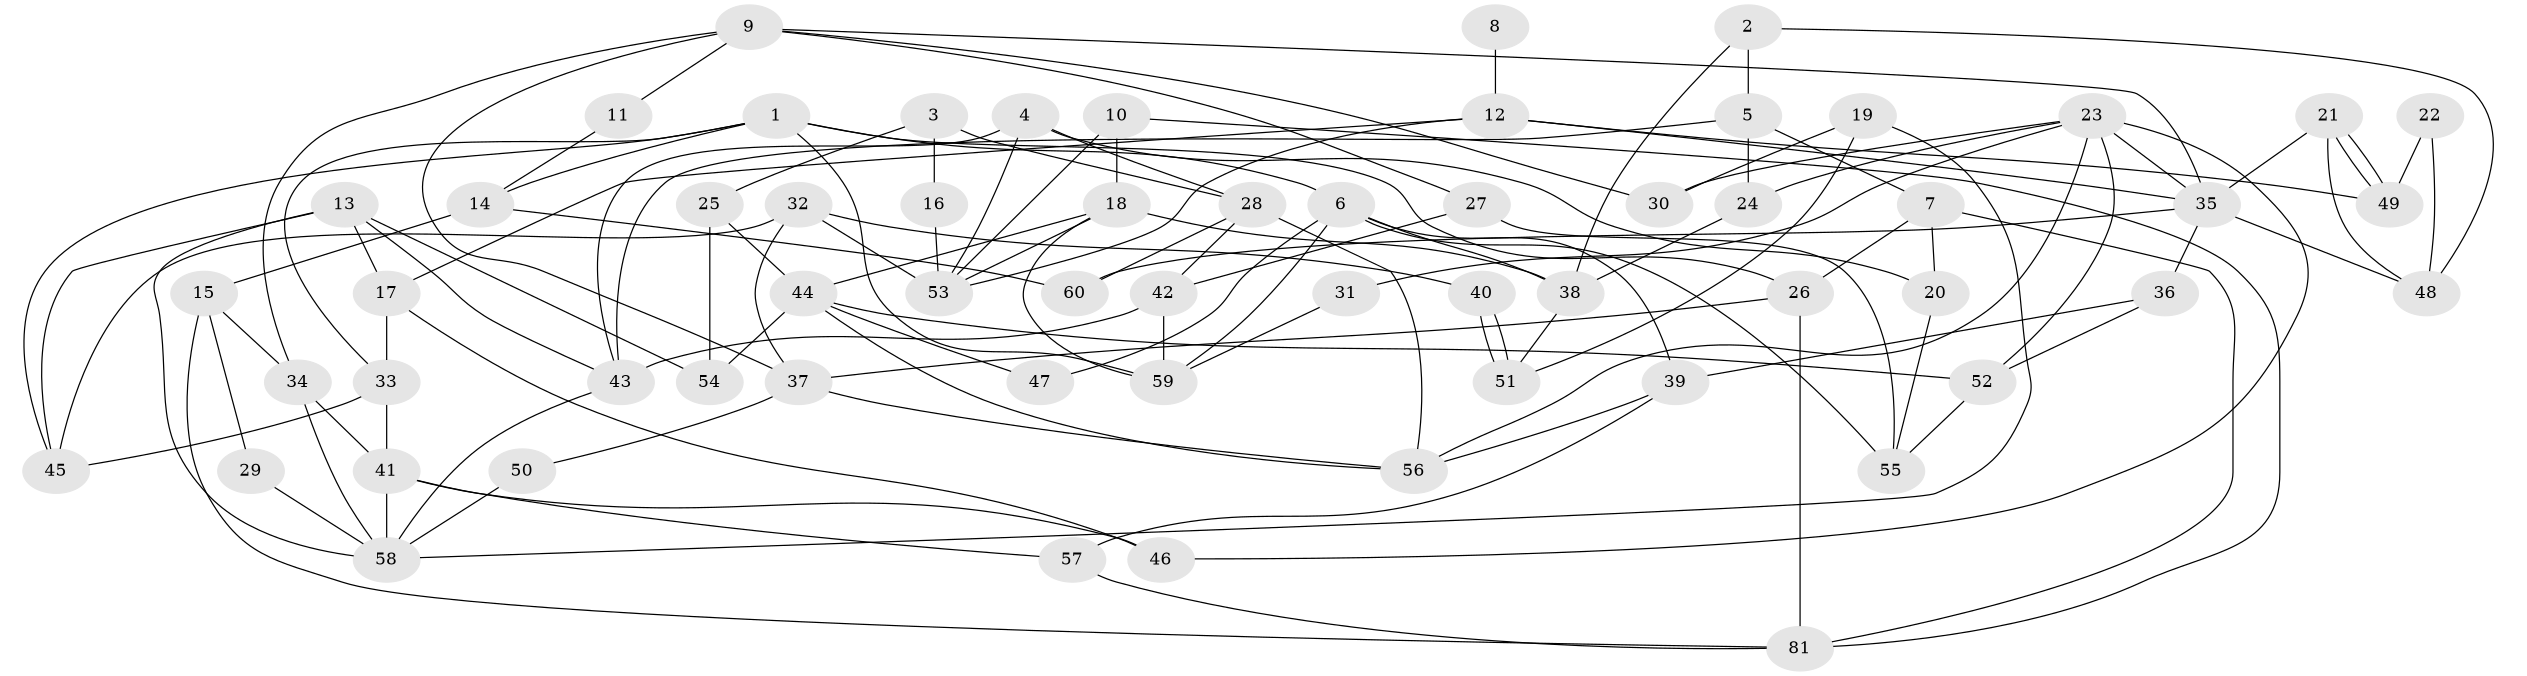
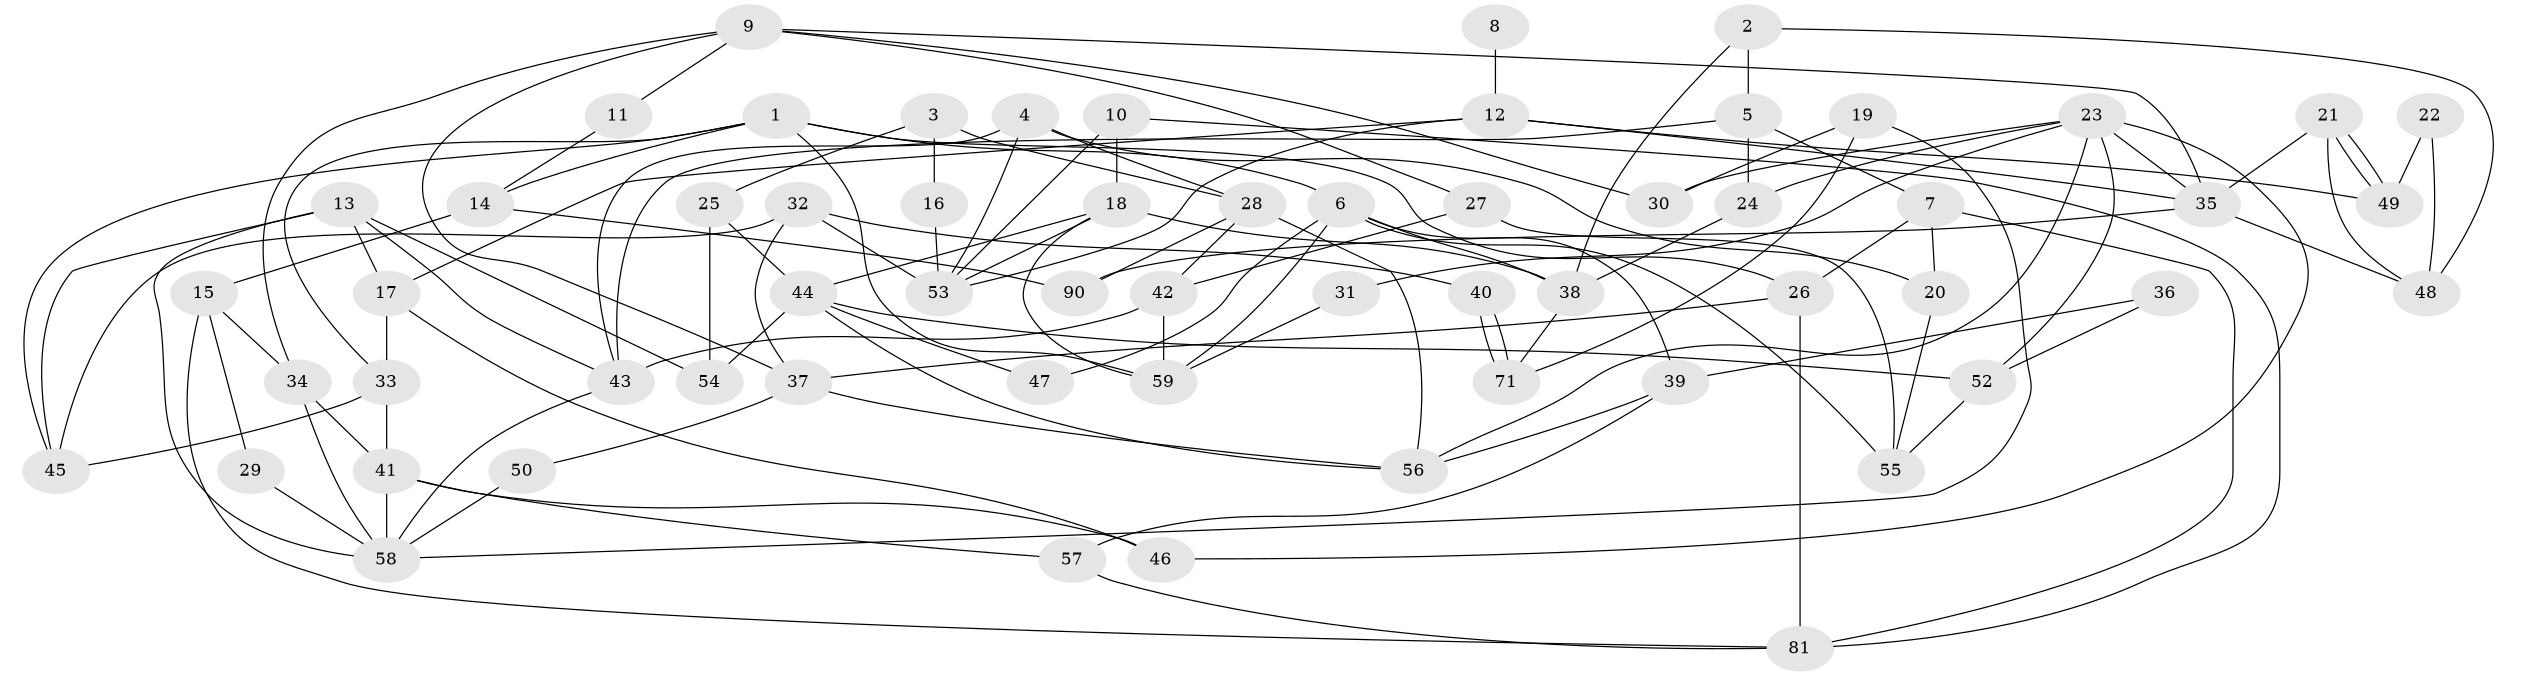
edge "35" -- "36": removed
node "60": label "60" -> "90"
node "51": label "51" -> "71"
